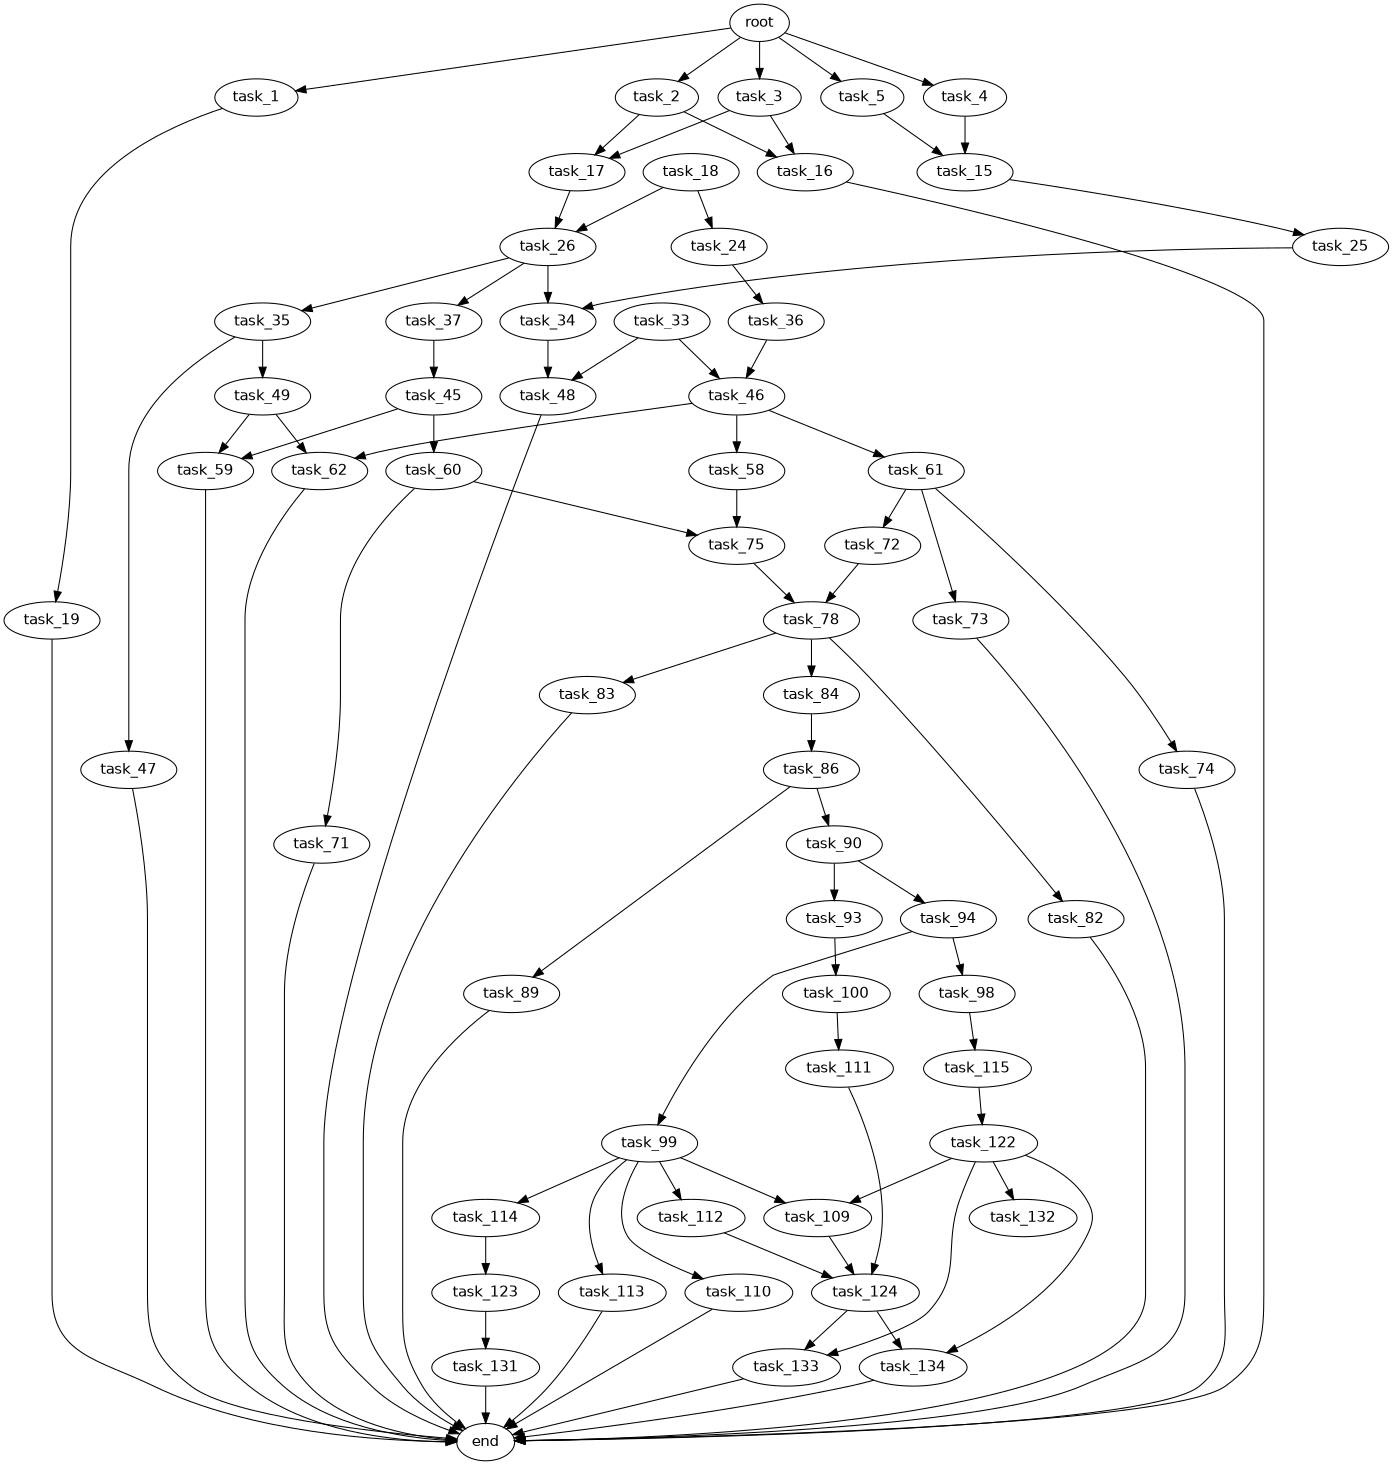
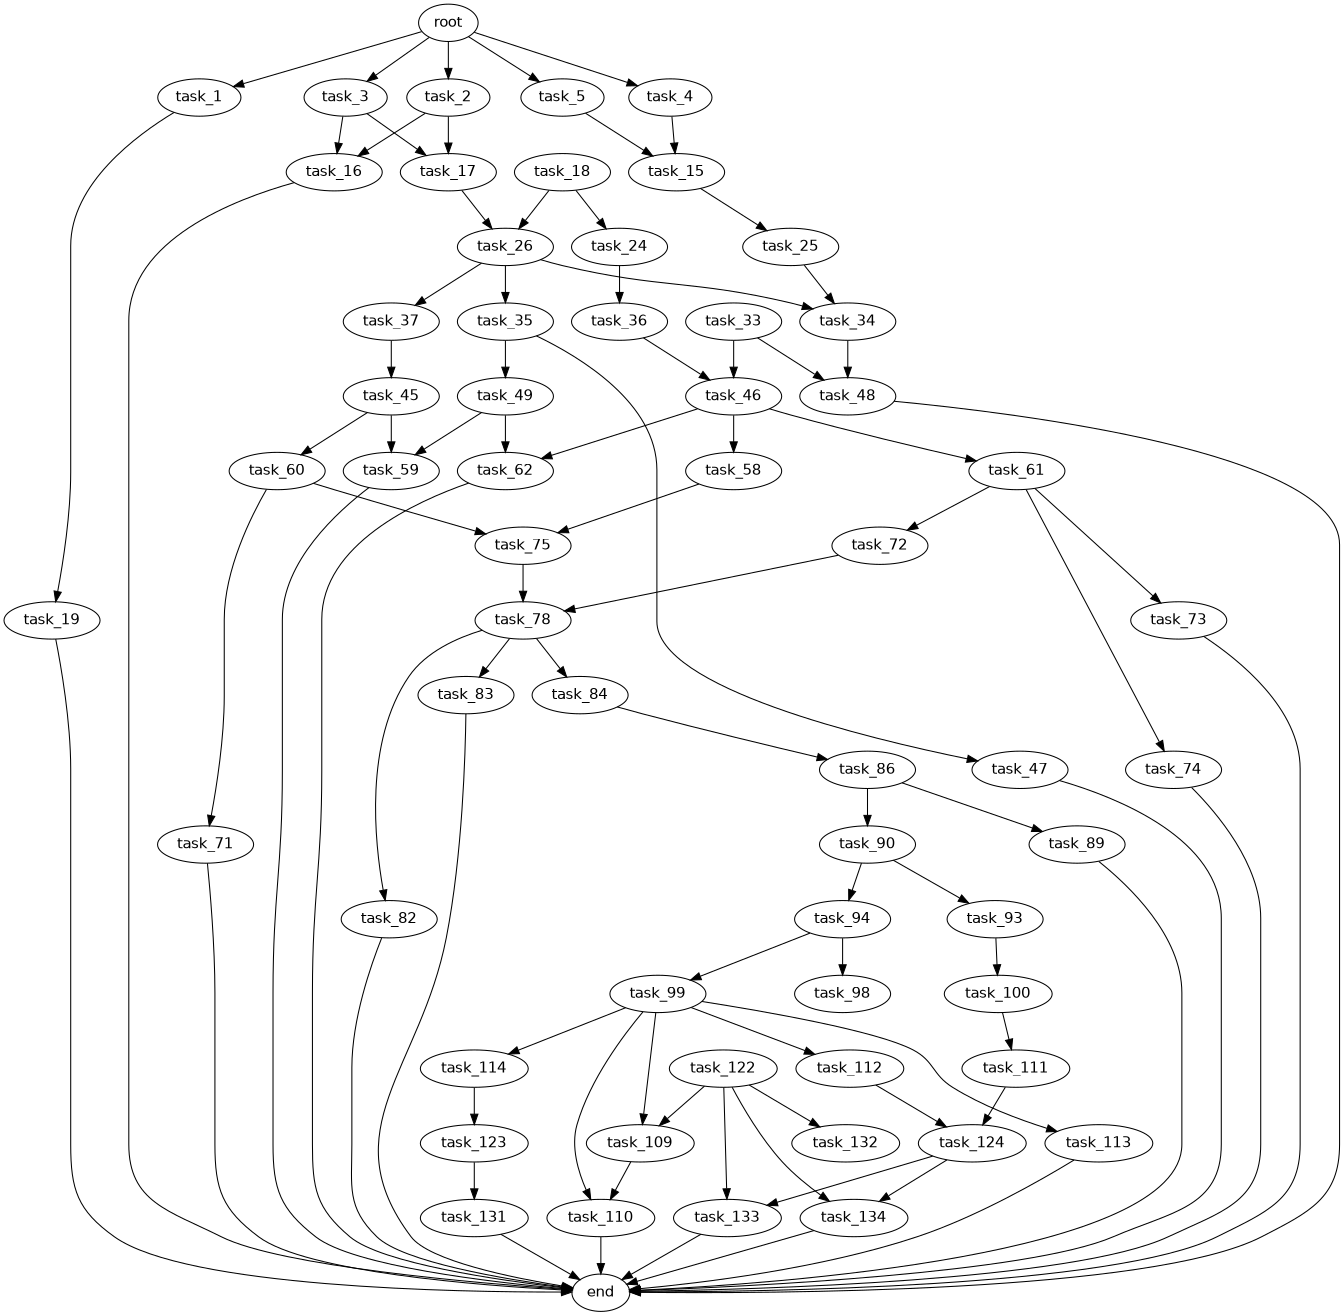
node "task_115": removed
edge "task_109" -> "task_124": now "task_109" -> "task_110"
